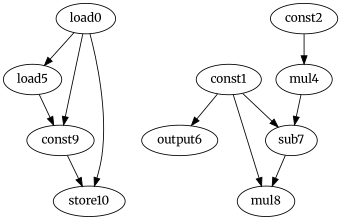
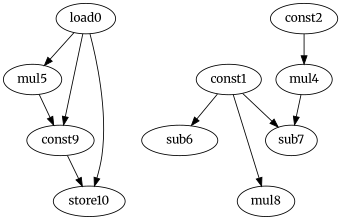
node "load5": label "load5" -> "mul5"
node "output6": label "output6" -> "sub6"
edge "sub7" -> "mul8": removed
